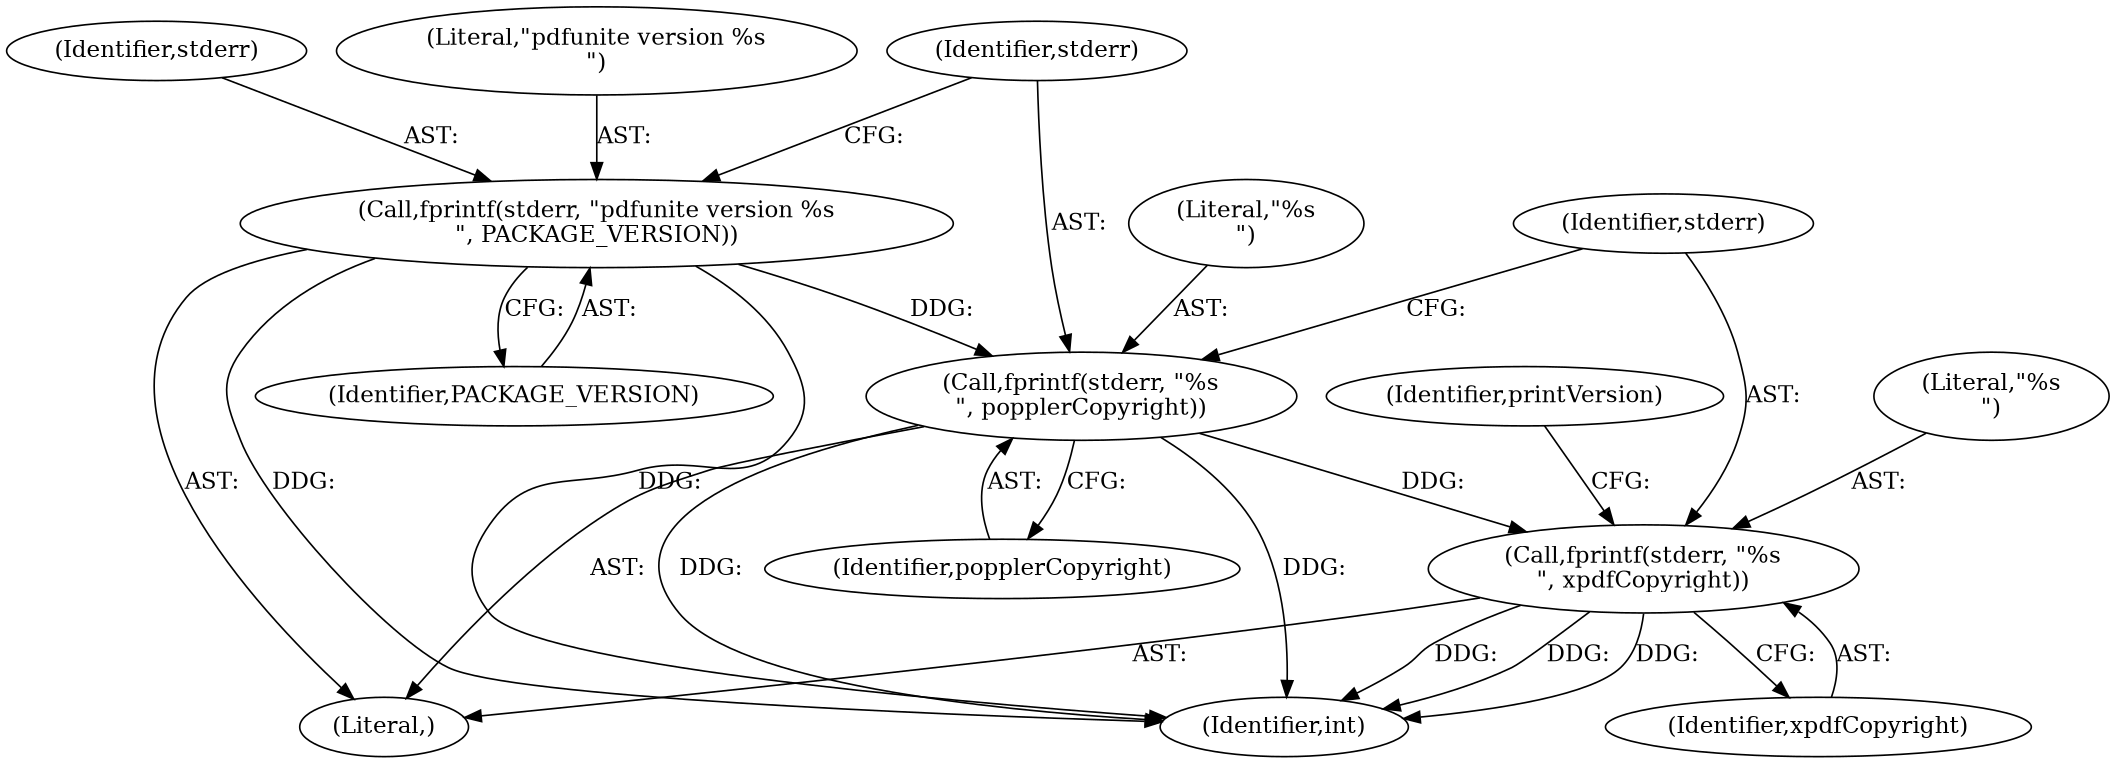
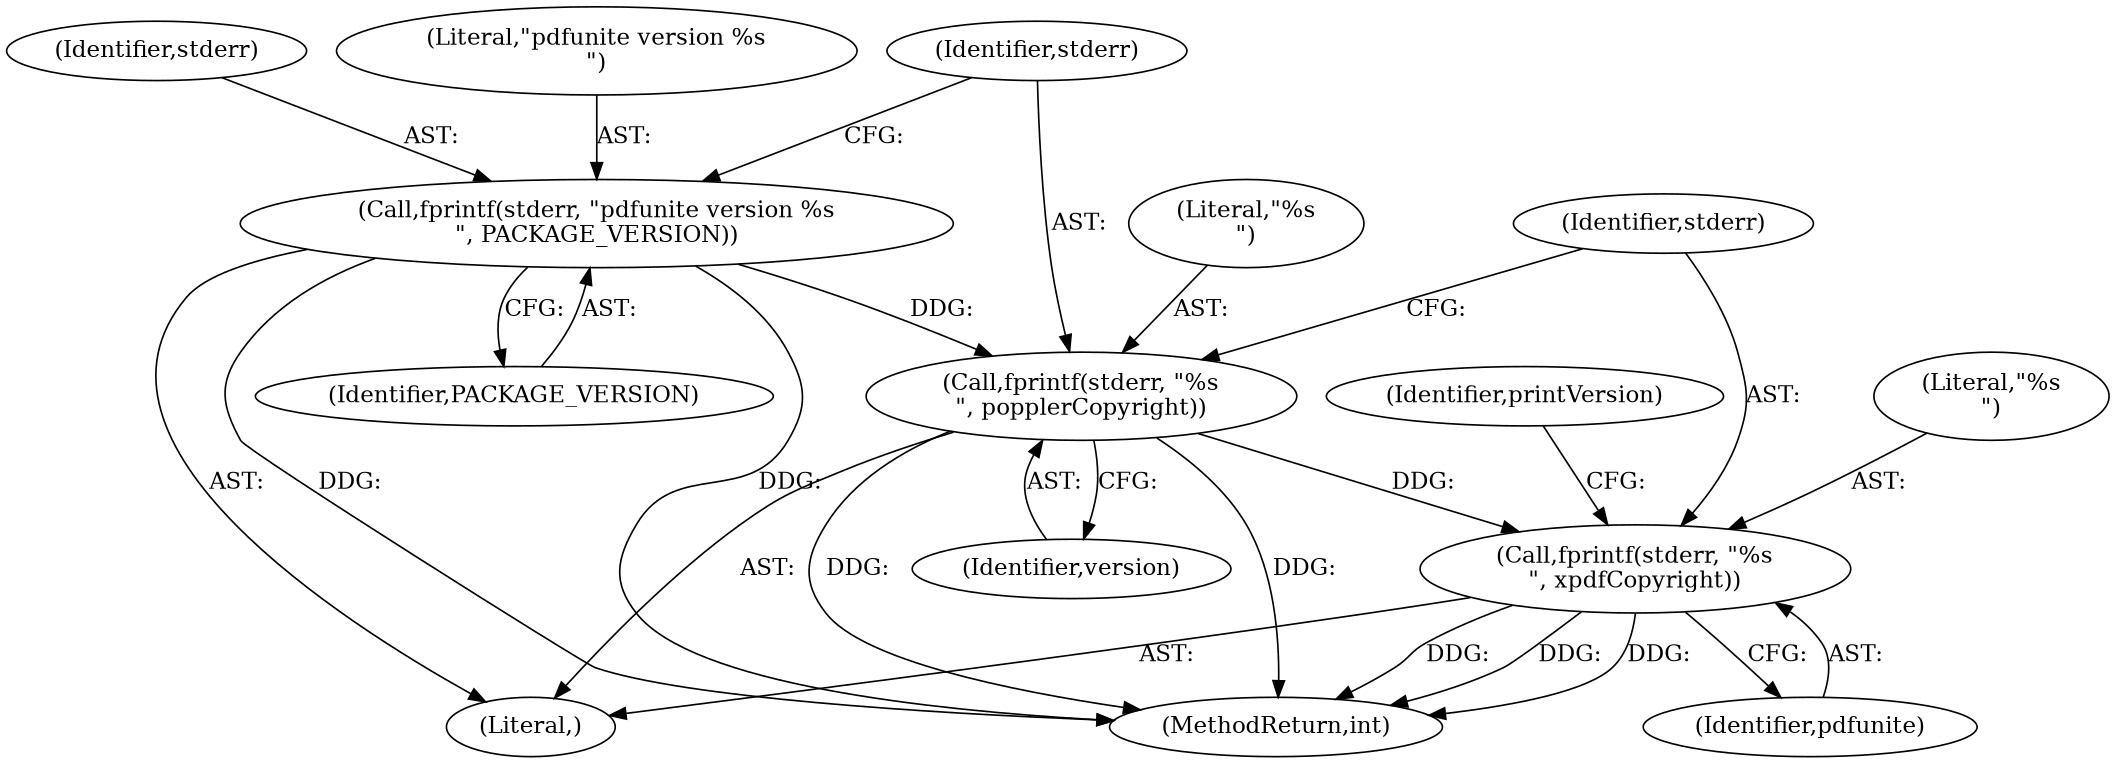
node "(Identifier,popplerCopyright)": label "(Identifier,popplerCopyright)" -> "(Identifier,version)"
node "(Identifier,int)": label "(Identifier,int)" -> "(MethodReturn,int)"
node "(Identifier,xpdfCopyright)": label "(Identifier,xpdfCopyright)" -> "(Identifier,pdfunite)"
